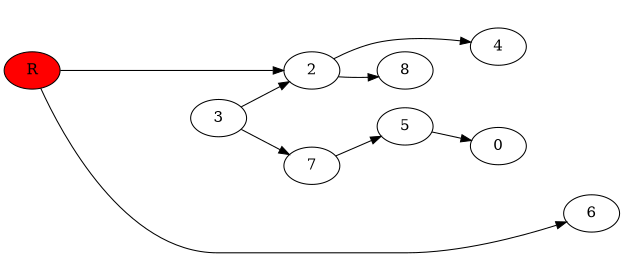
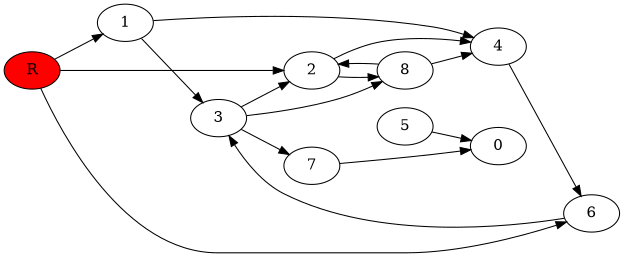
node "1": added
edge "8" -> "4": added
edge "8" -> "2": added
edge "3" -> "8": added
edge "4" -> "6": added
edge "7" -> "5": now "7" -> "0"
edge "6" -> "3": added
